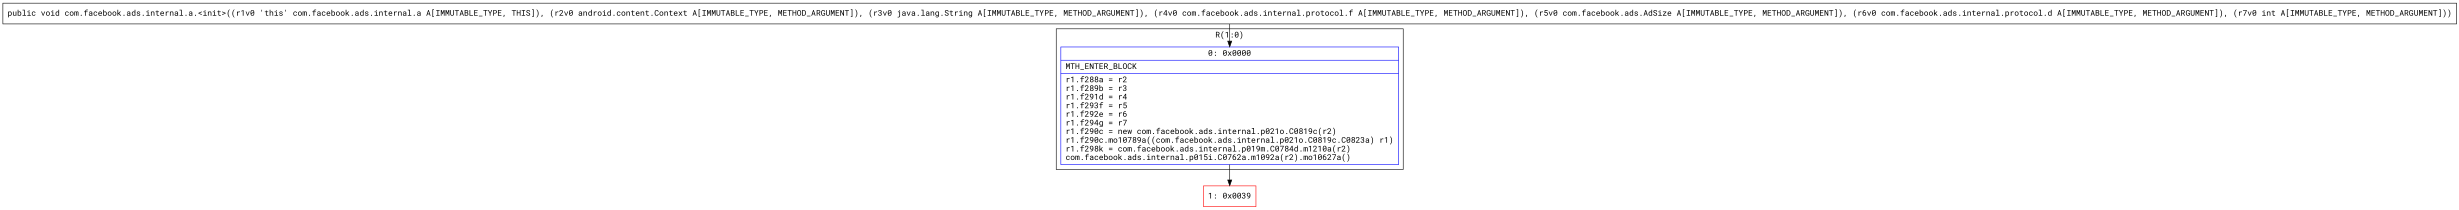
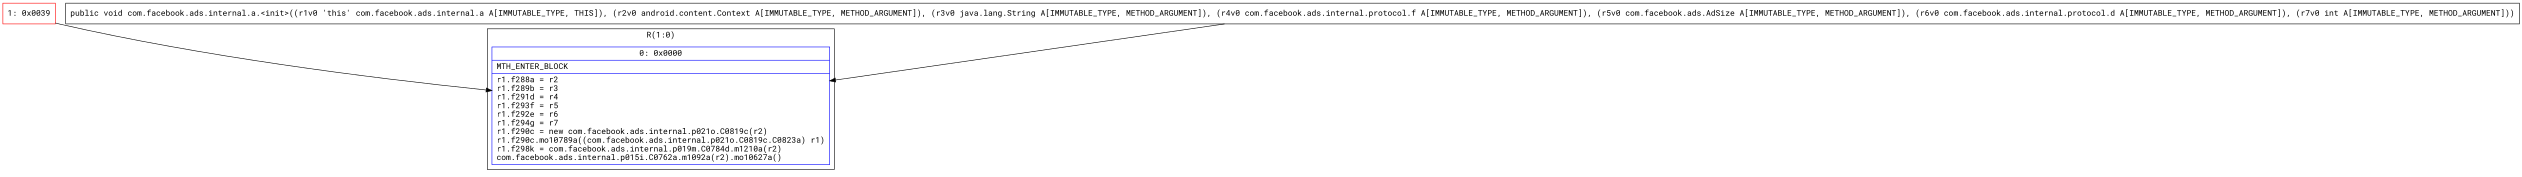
edge "0: 0x0000" -> "1: 0x0039": reversed
